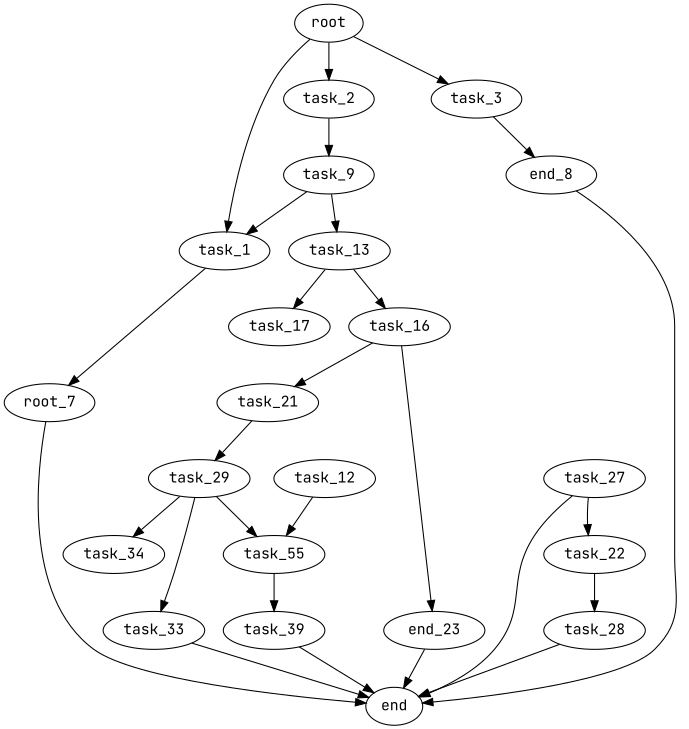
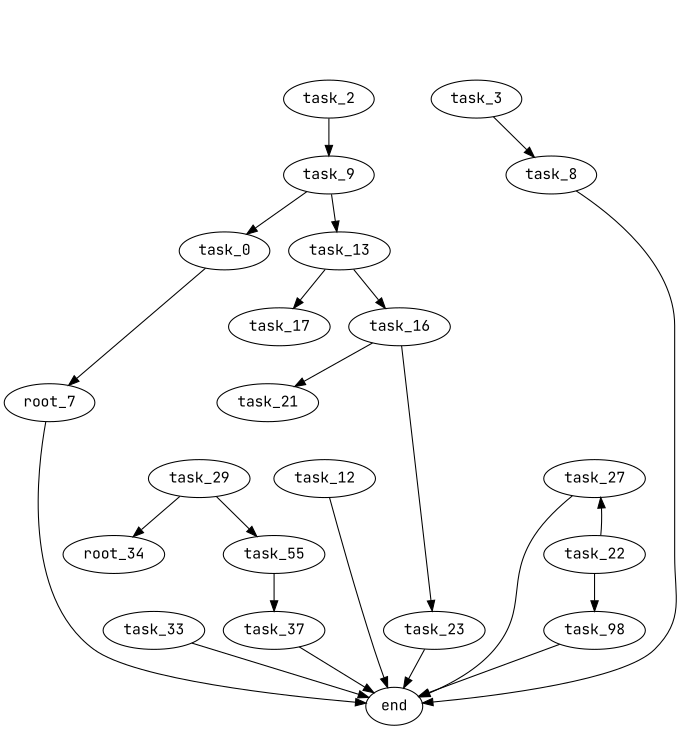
node "root": removed
node "end_8": label "end_8" -> "task_8"
node "task_1": label "task_1" -> "task_0"
edge "task_21" -> "task_29": removed
edge "task_27" -> "task_22": reversed
edge "task_12" -> "task_55": now "task_12" -> "end"
edge "task_29" -> "task_33": removed
node "task_34": label "task_34" -> "root_34"
node "task_39": label "task_39" -> "task_37"
node "end_23": label "end_23" -> "task_23"
node "task_28": label "task_28" -> "task_98"
